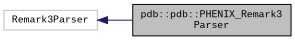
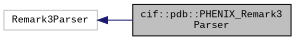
node "pdb::pdb::PHENIX_Remark3 Parser": label "pdb::pdb::PHENIX_Remark3 Parser" -> "cif::pdb::PHENIX_Remark3 Parser"
